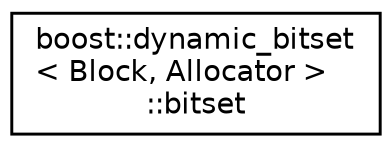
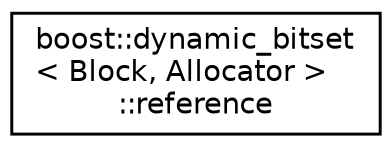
node "boost::dynamic_bitset < Block, Allocator > ::bitset": label "boost::dynamic_bitset < Block, Allocator > ::bitset" -> "boost::dynamic_bitset < Block, Allocator > ::reference"
